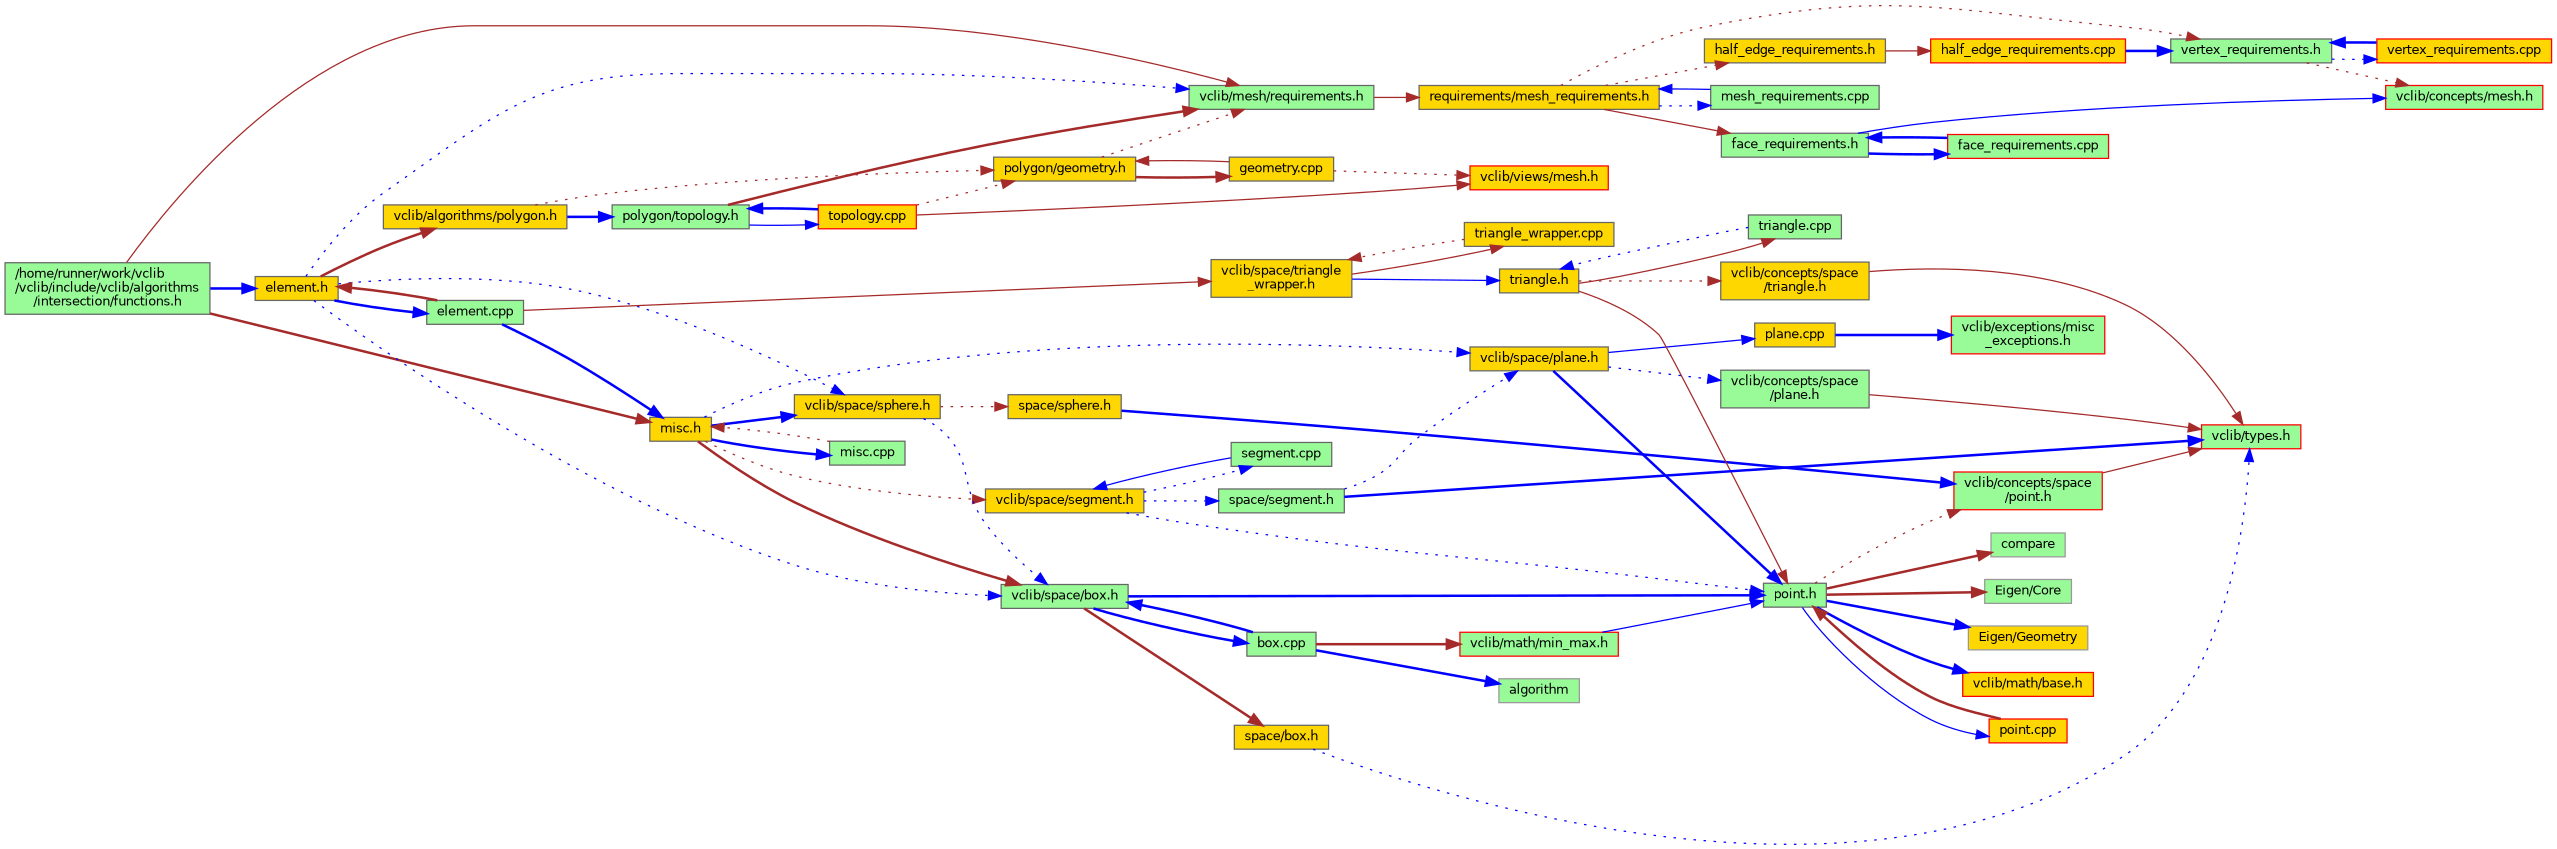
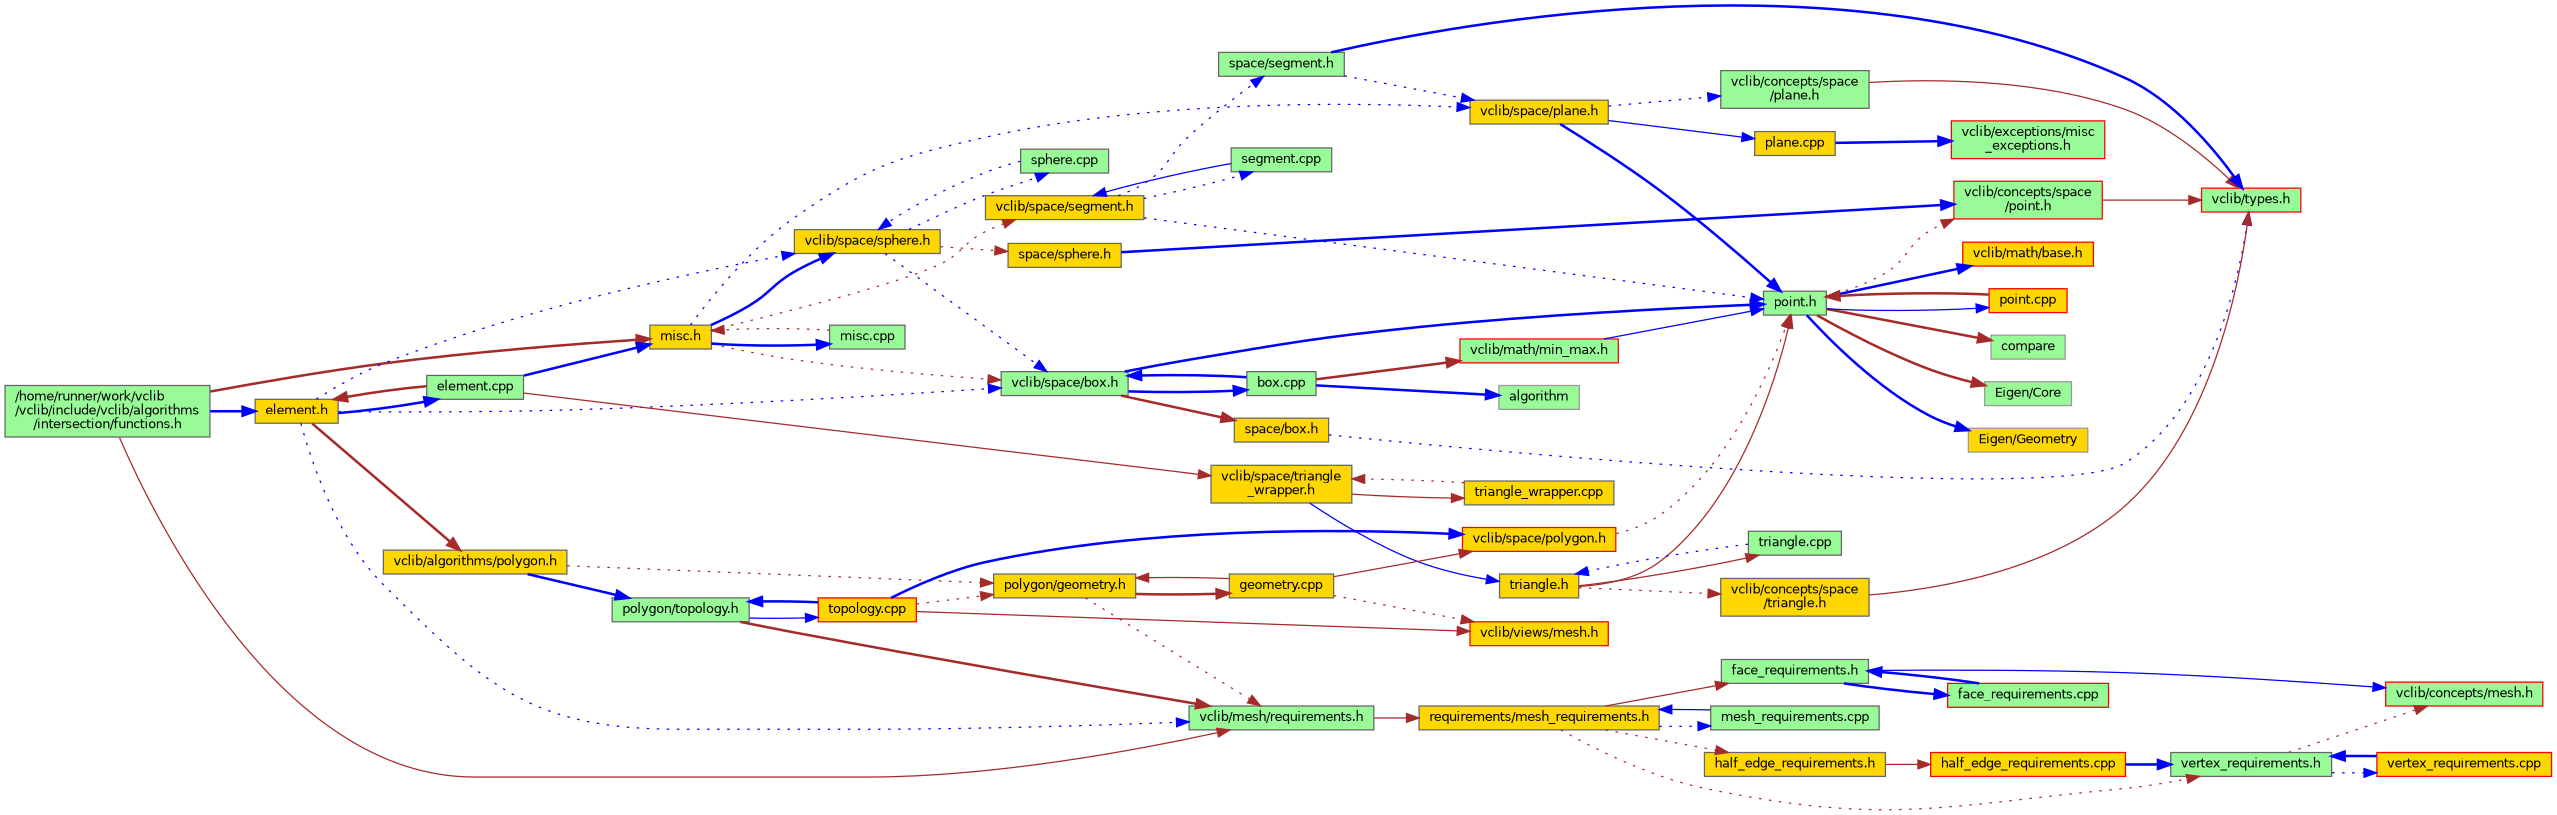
node "sphere.cpp": added
edge "misc.h" -> "vclib/space/box.h": style bold -> dotted
node "vclib/space/polygon.h": added
